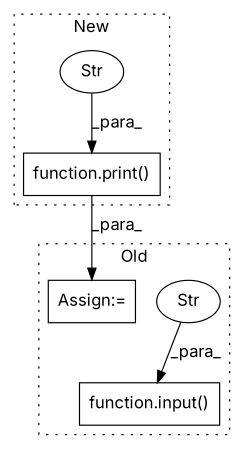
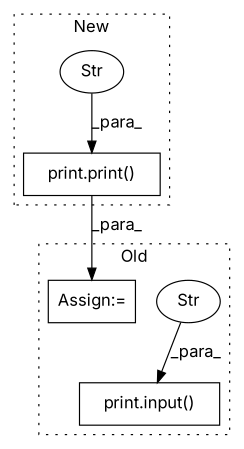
node "function.print()": label "function.print()" -> "print.print()"
node "function.input()": label "function.input()" -> "print.input()"
